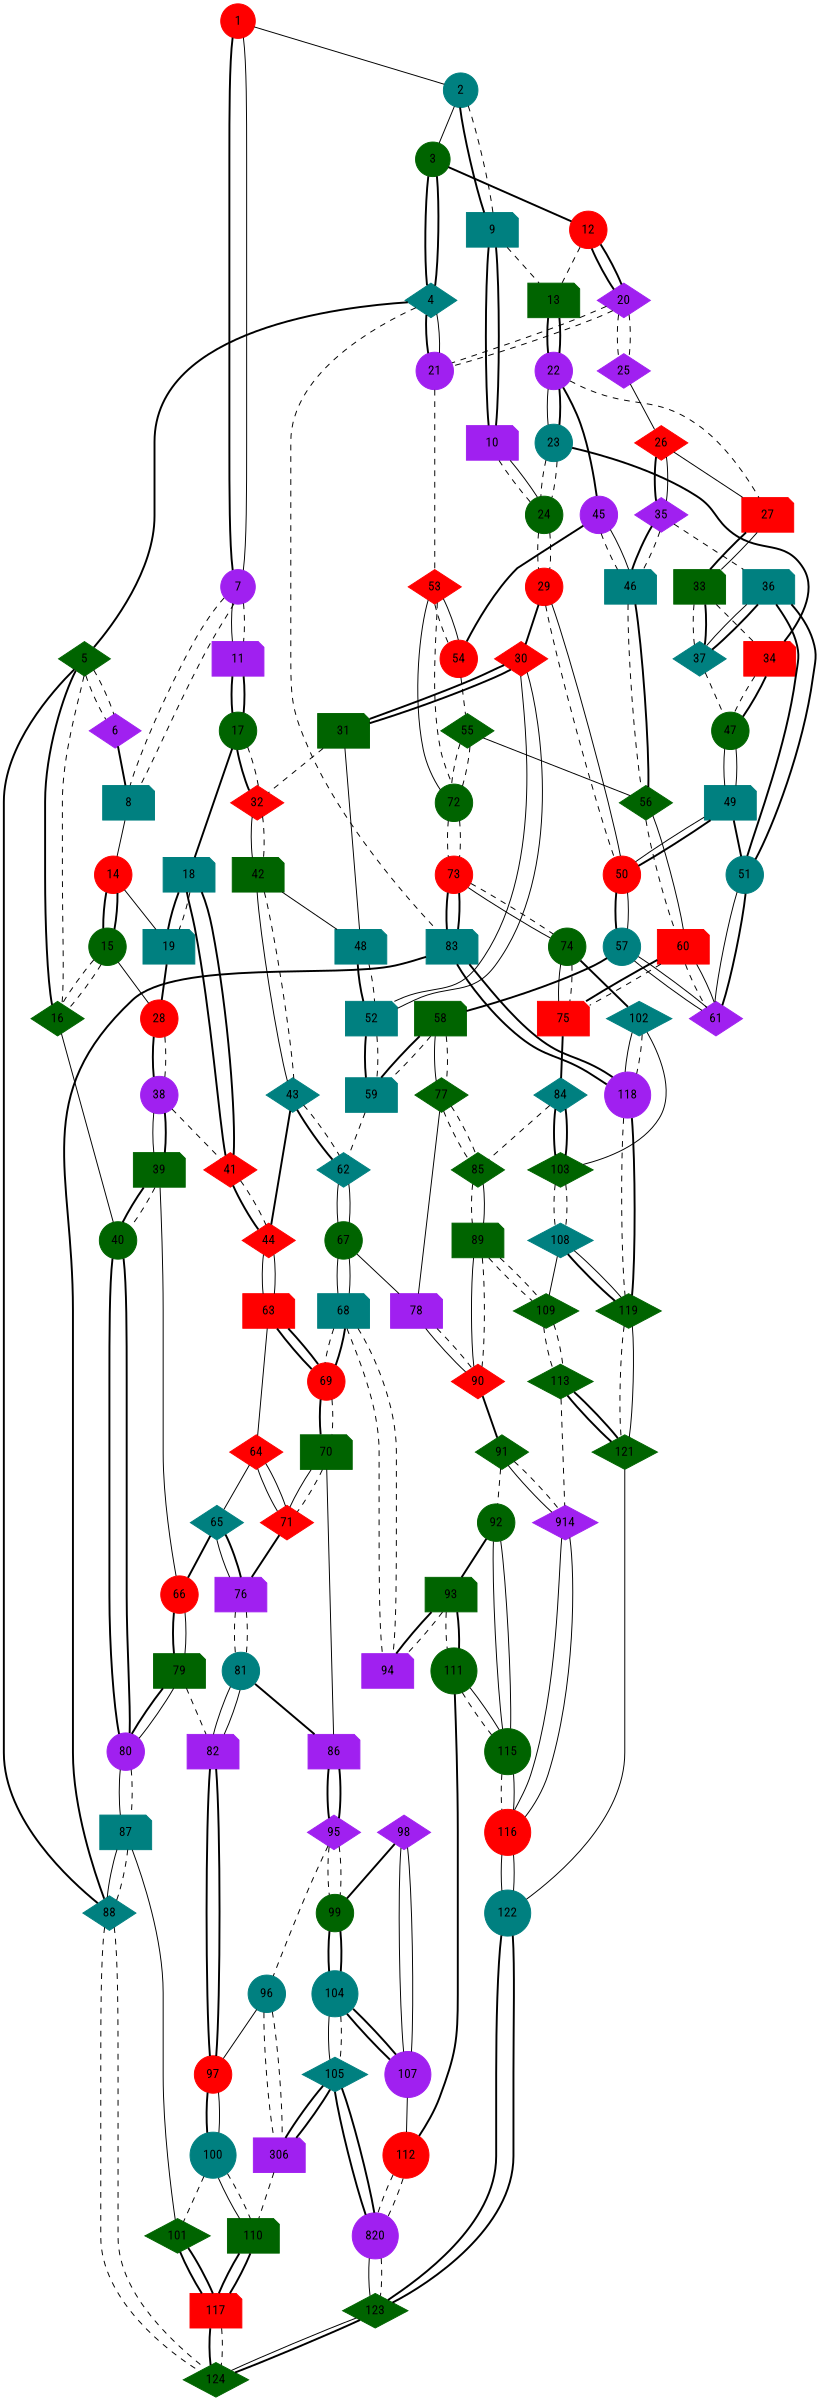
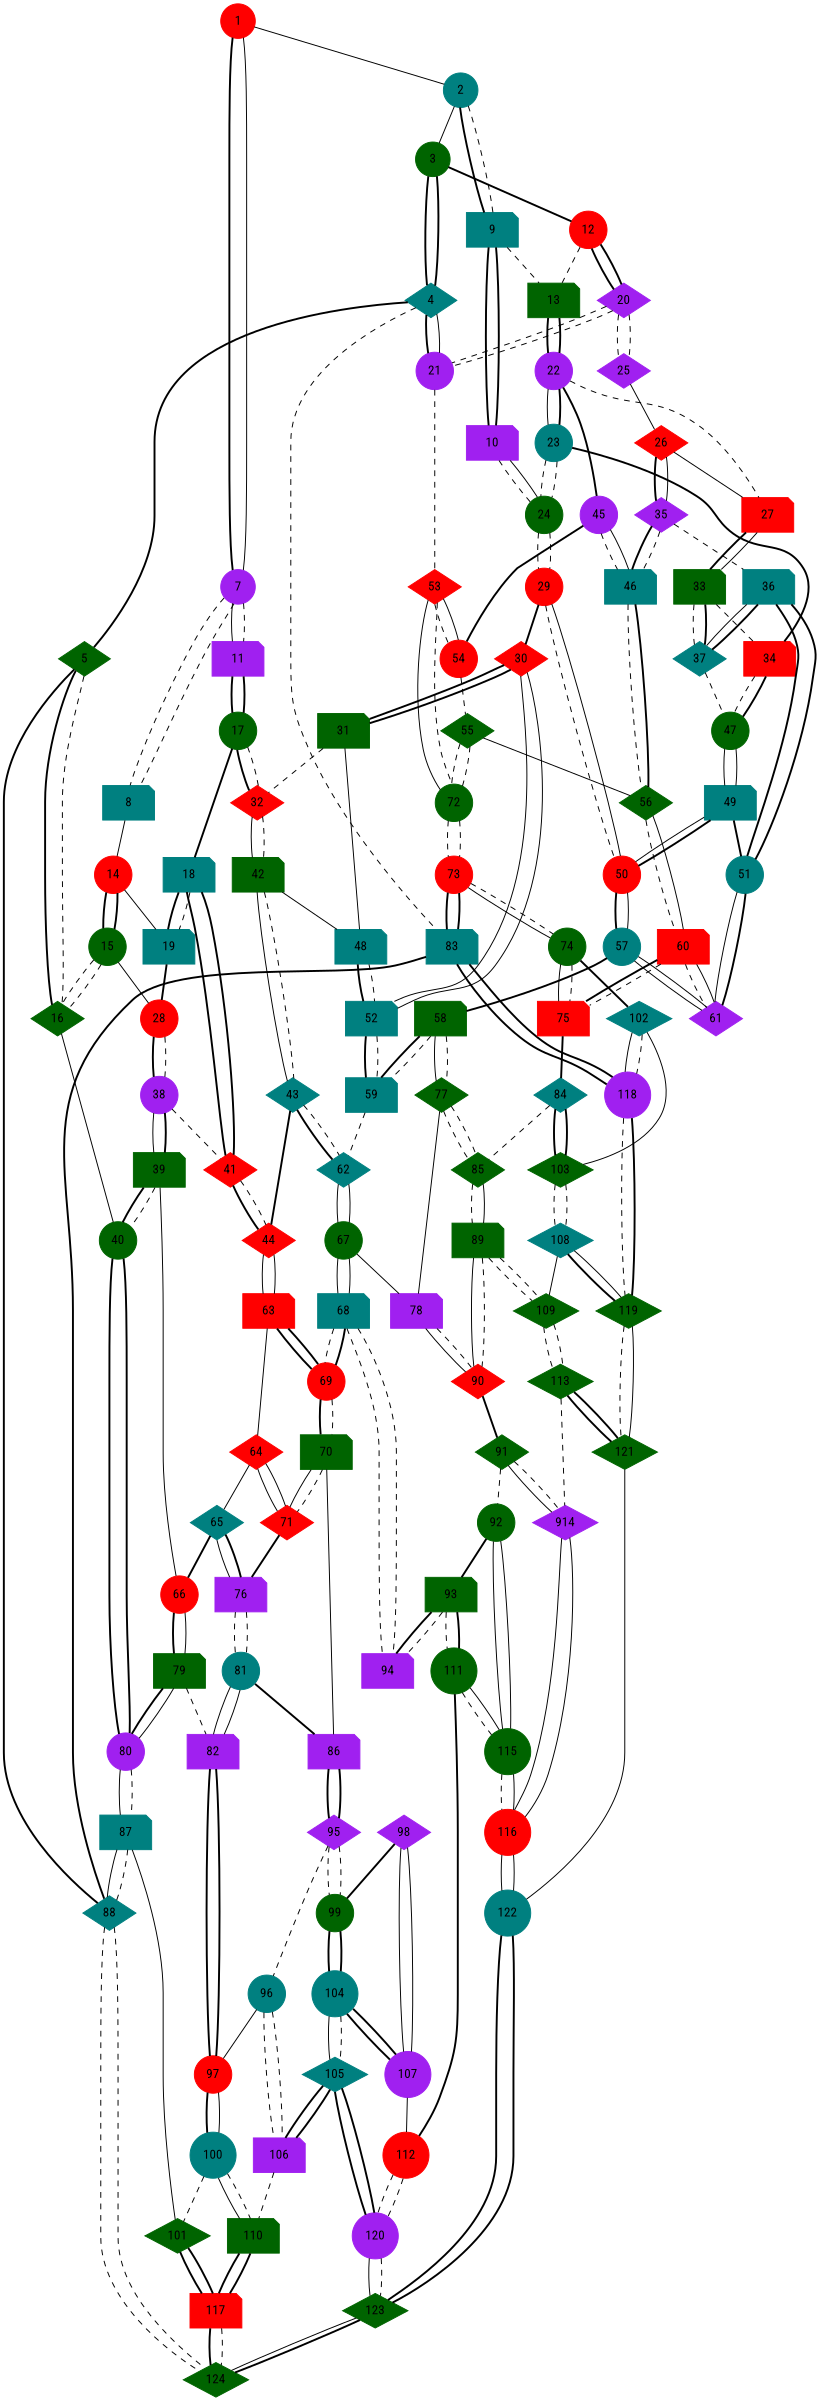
node "6": removed
node "306": label "306" -> "106"
node "820": label "820" -> "120"
